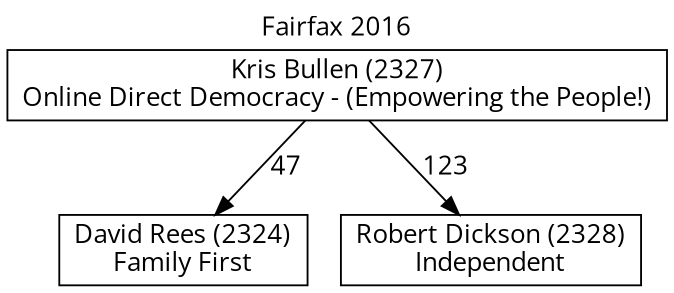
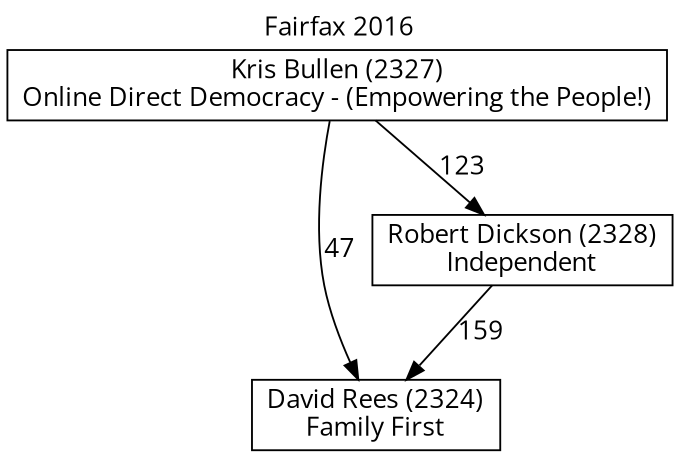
edge "Robert Dickson (2328) Independent" -> "David Rees (2324) Family First": added, label "159"
